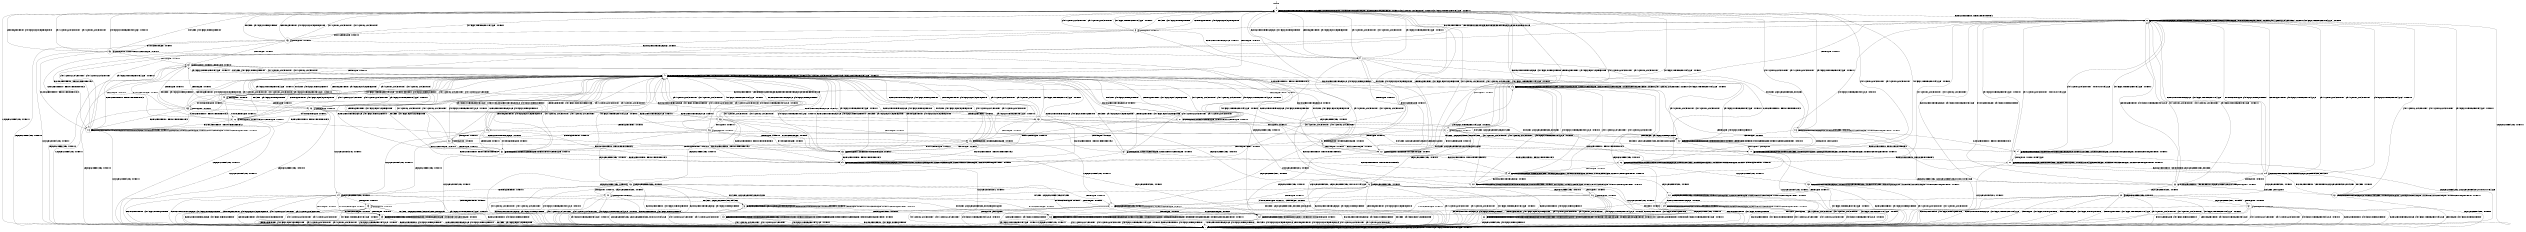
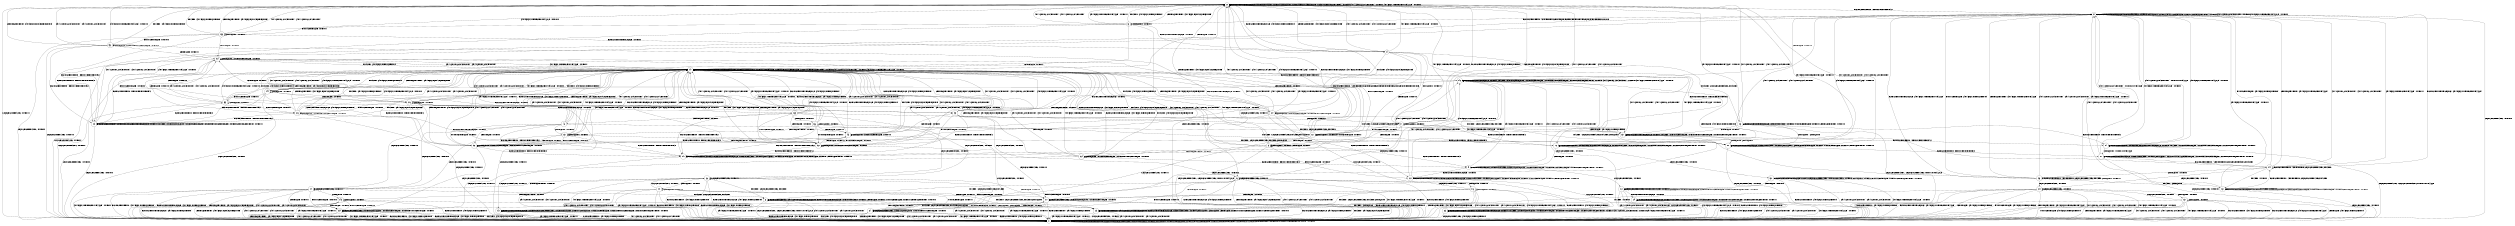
node "__start0": removed
edge "s55" -> "s15": reversed
edge "s5" -> "s21": now "s5" -> "s22"
